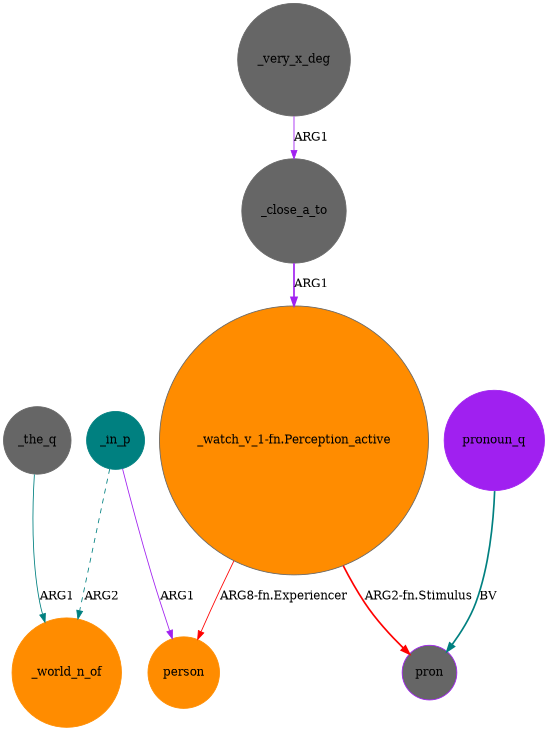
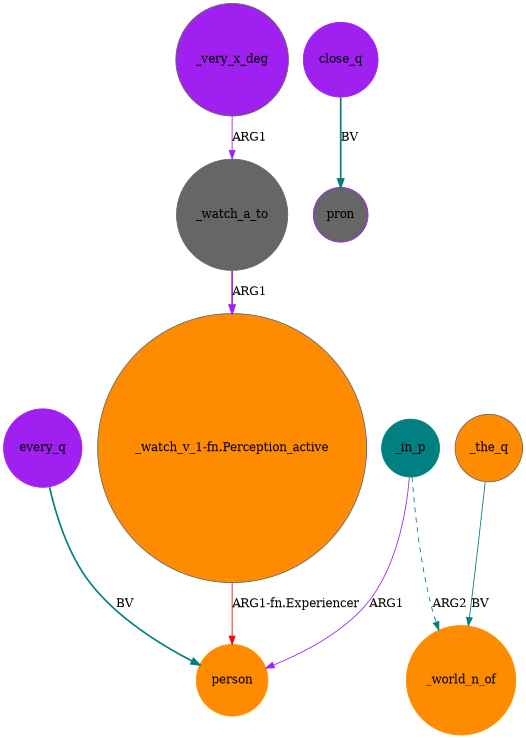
node "_very_x_deg": fillcolor gray40 -> purple
node "_close_a_to": label "_close_a_to" -> "_watch_a_to"
node "_the_q": fillcolor gray40 -> darkorange
node "pronoun_q": label "pronoun_q" -> "close_q"
node "every_q": added
edge "_the_q" -> "_world_n_of": label "ARG1" -> "BV"
edge "_watch_v_1-fn.Perception_active" -> "person": label "ARG8-fn.Experiencer" -> "ARG1-fn.Experiencer"
edge "_watch_v_1-fn.Perception_active" -> "pron": removed, label "ARG2-fn.Stimulus"
